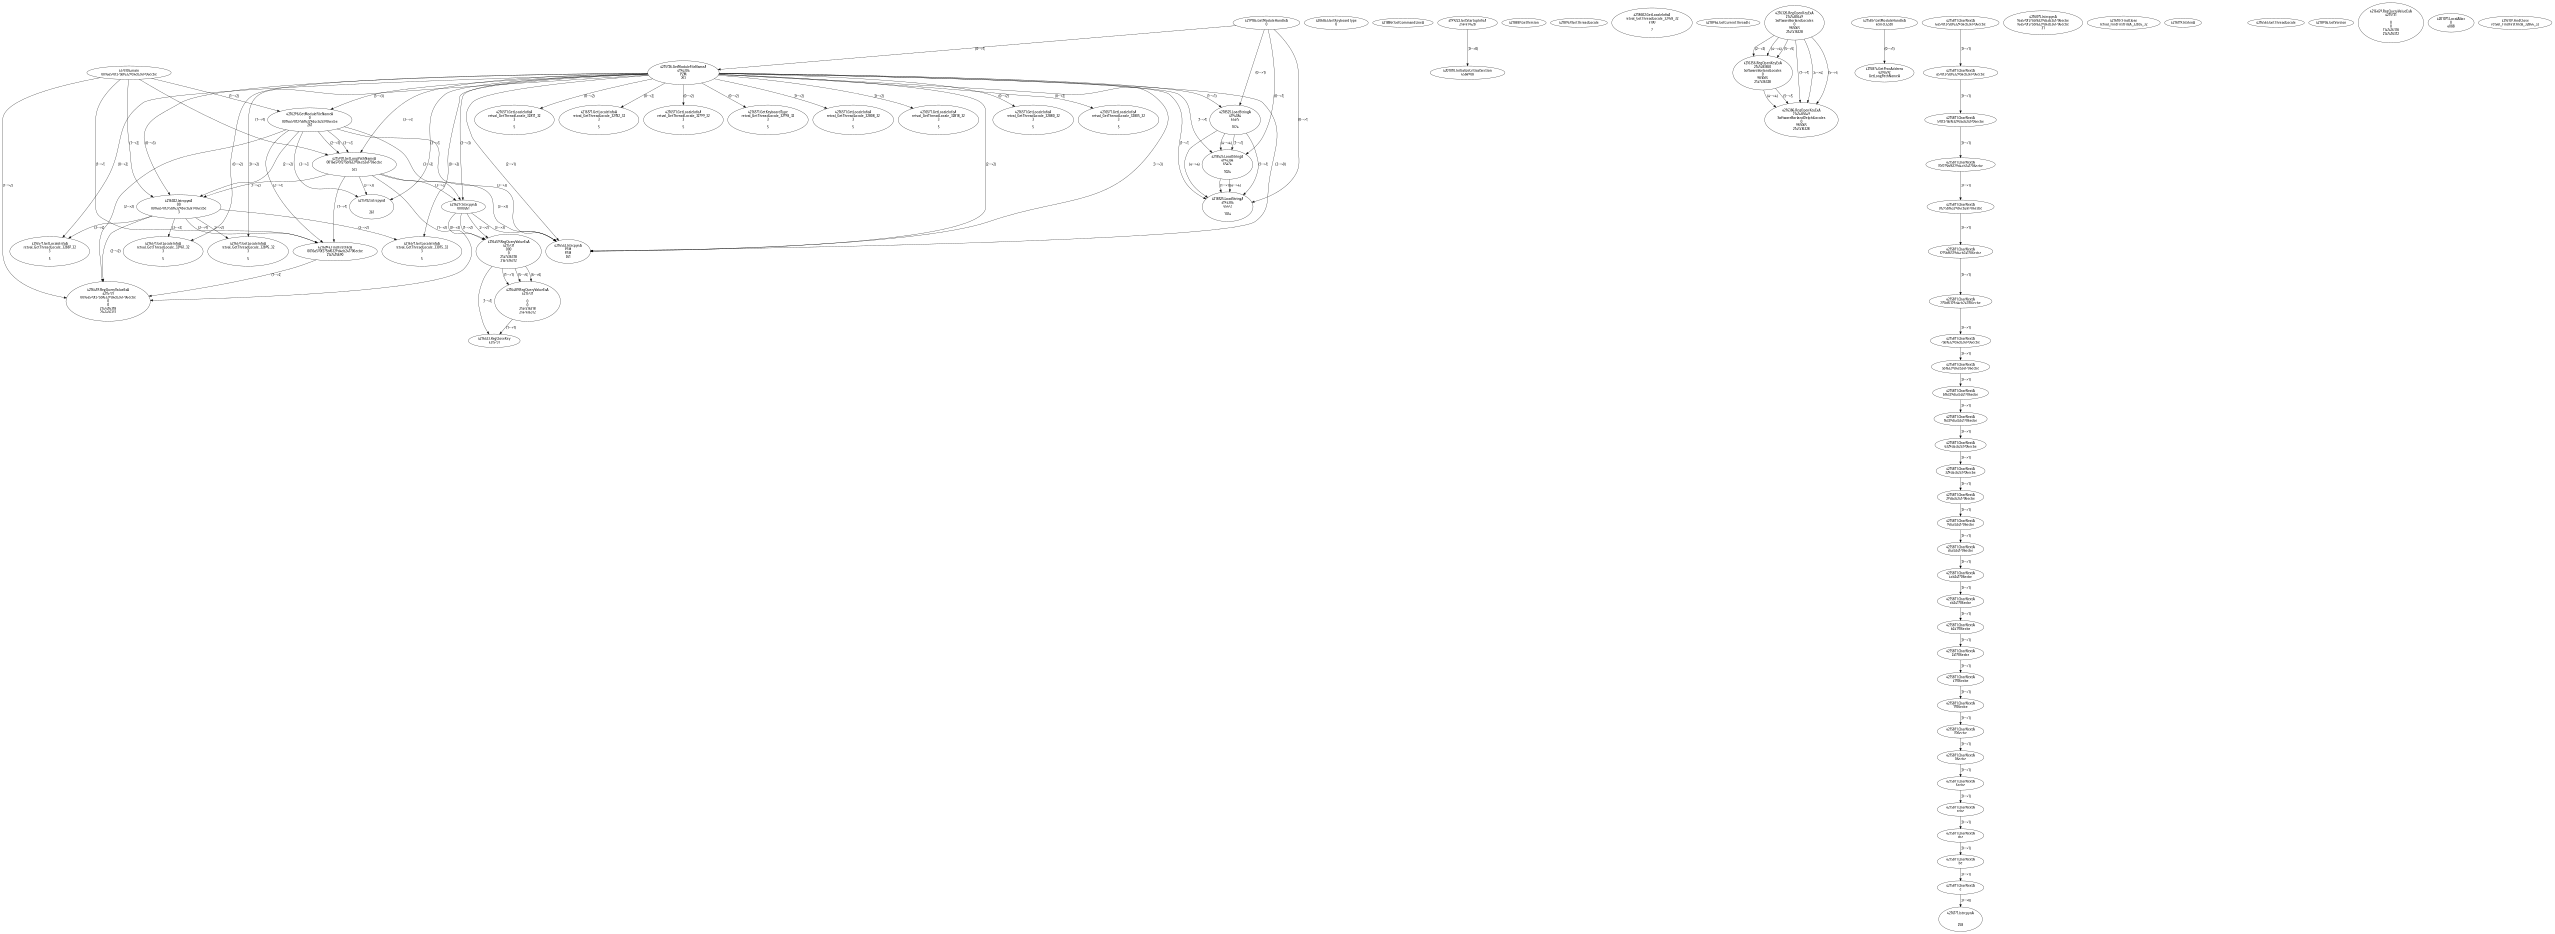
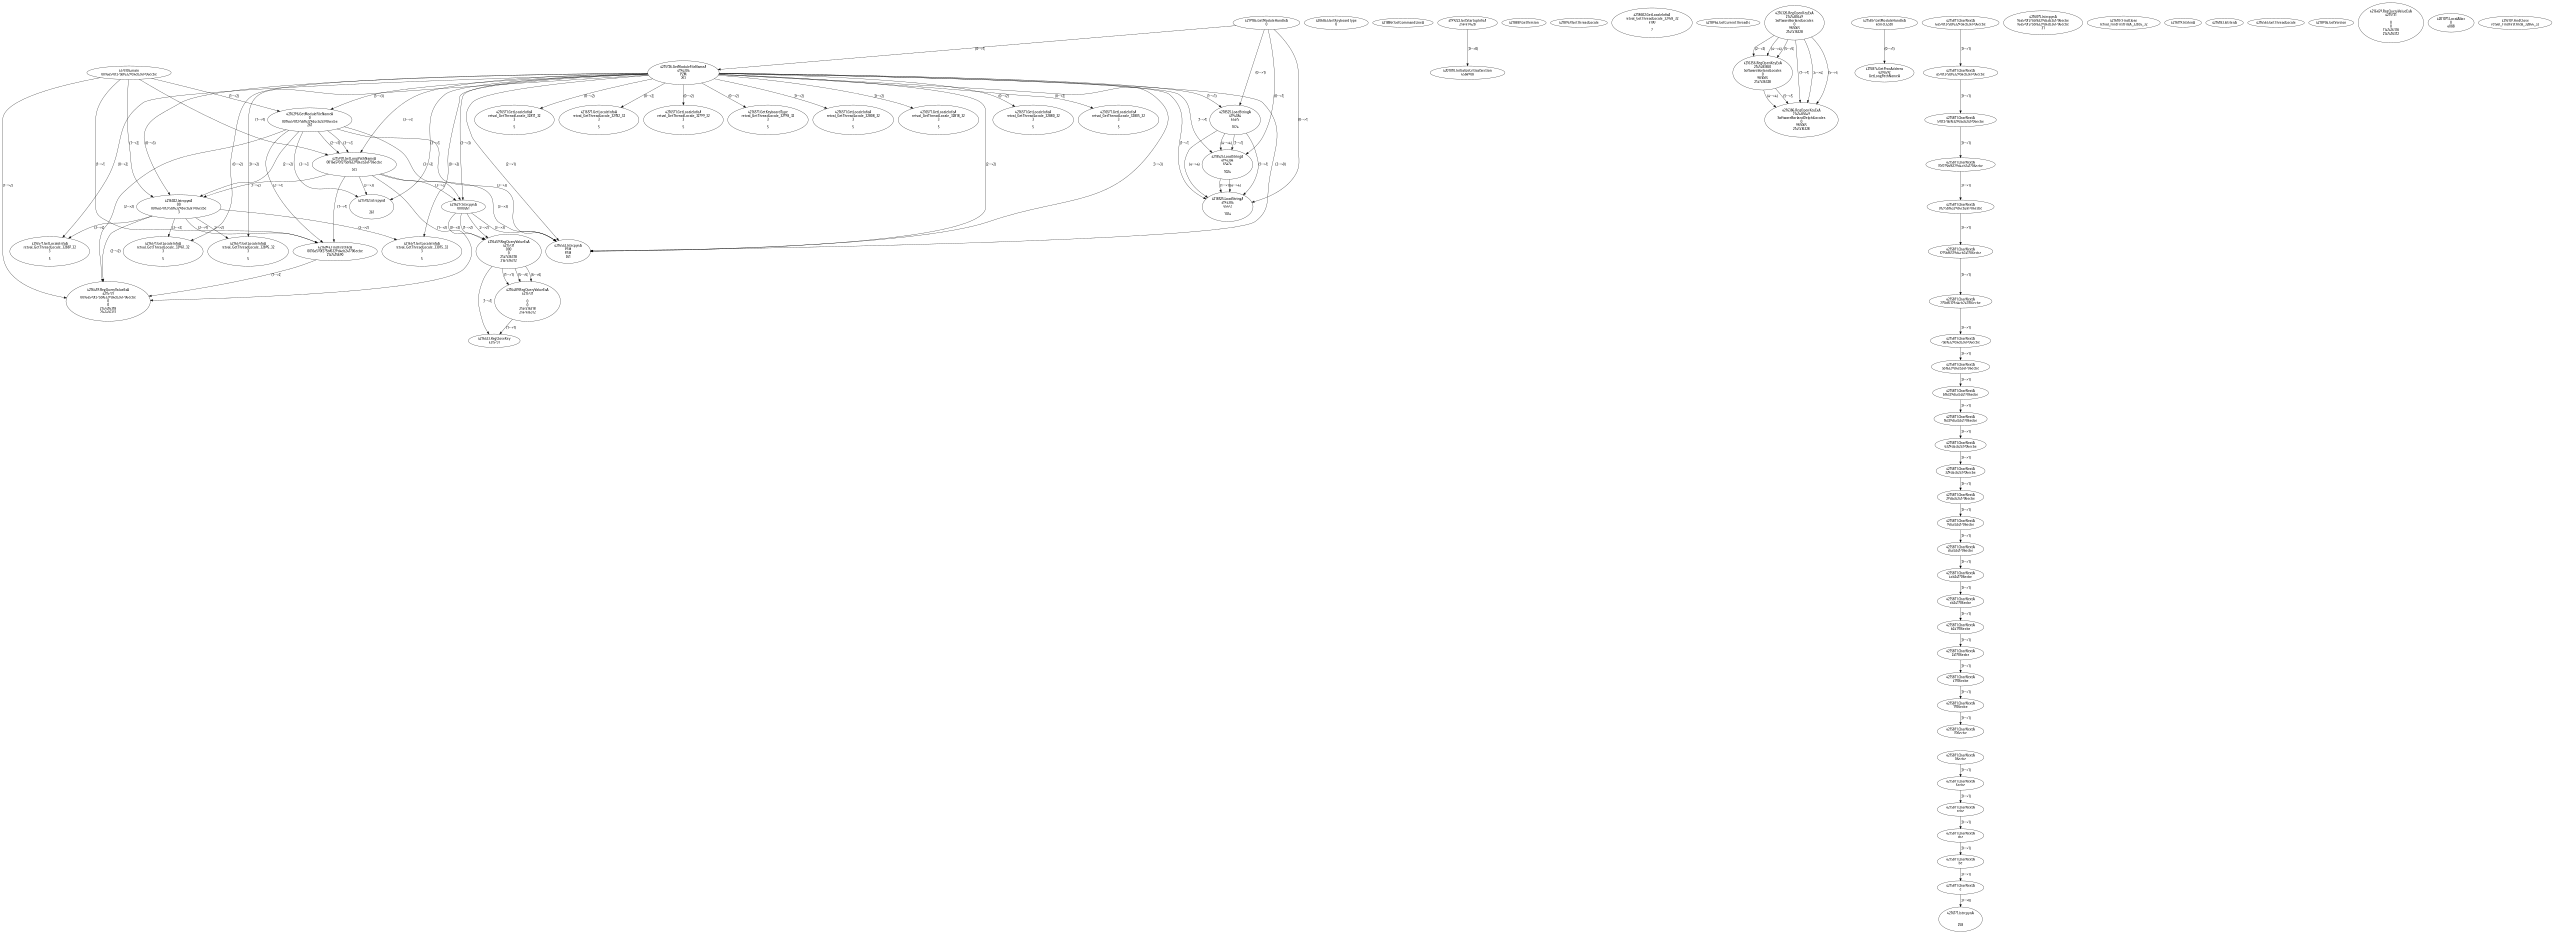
node "4216183.lstrlenA": added
edge "4215811.CharNextA 706ecbe" -> "4215811.CharNextA 06ecbe": removed, label "(0-->1)"
